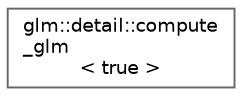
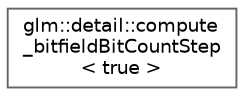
node "glm::detail::compute _glm < true >": label "glm::detail::compute _glm < true >" -> "glm::detail::compute _bitfieldBitCountStep < true >"
